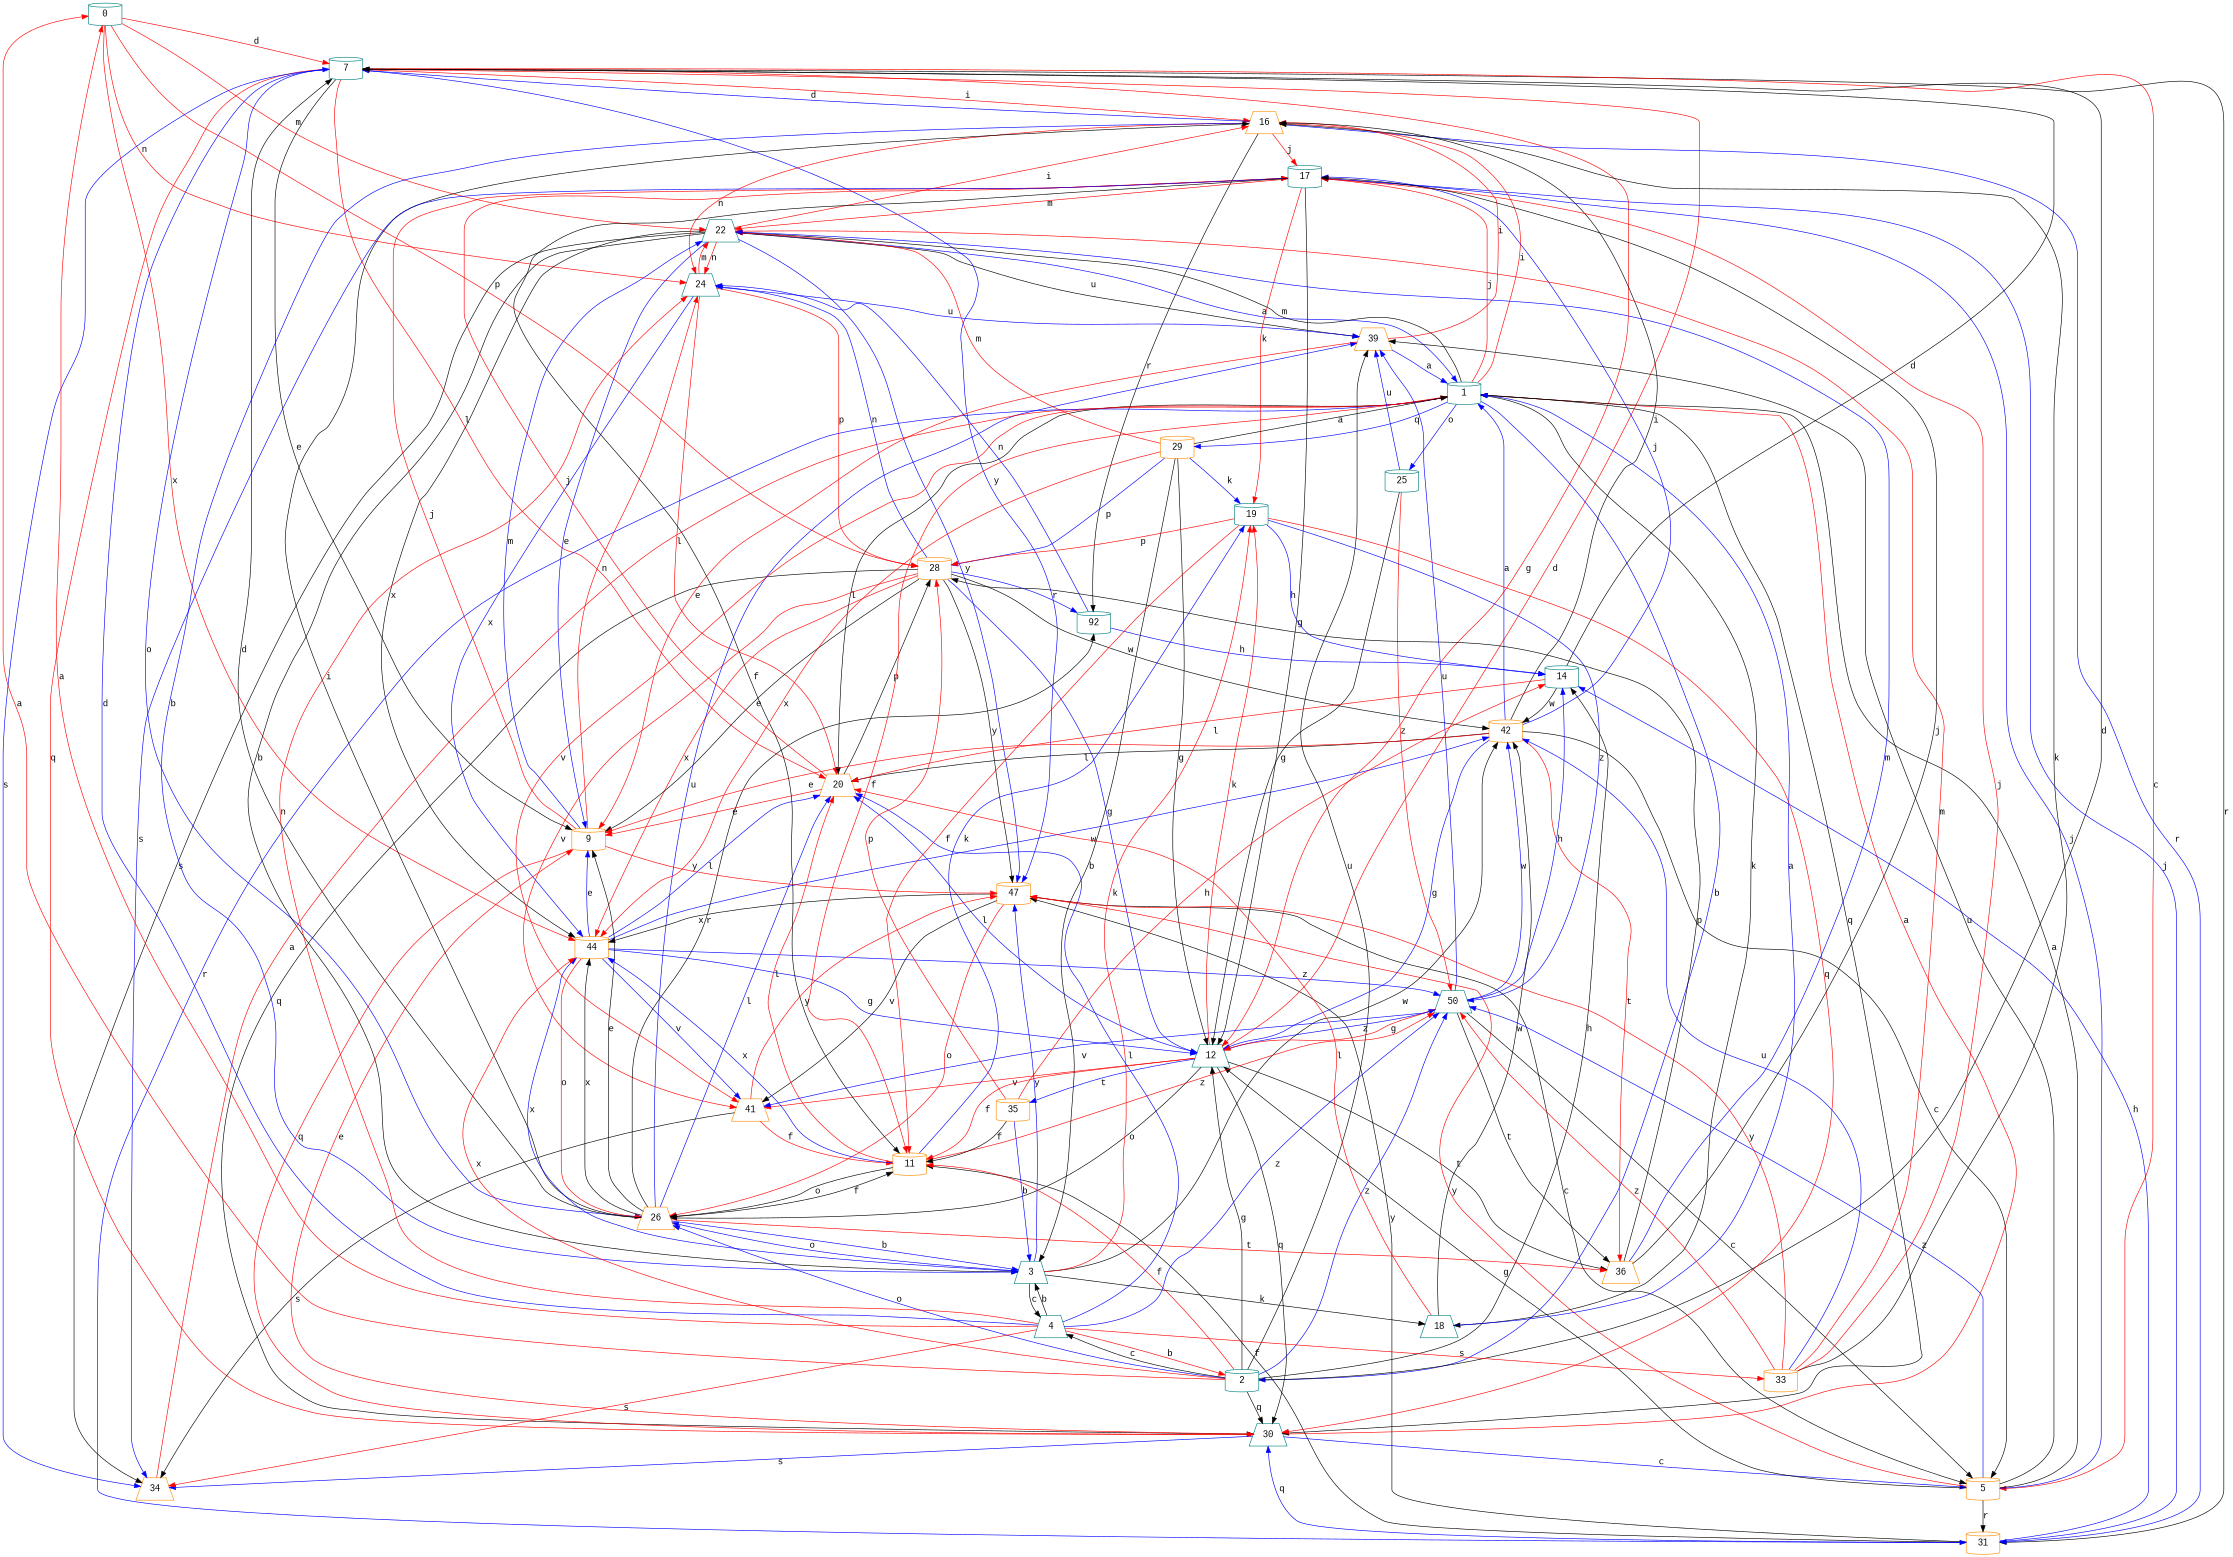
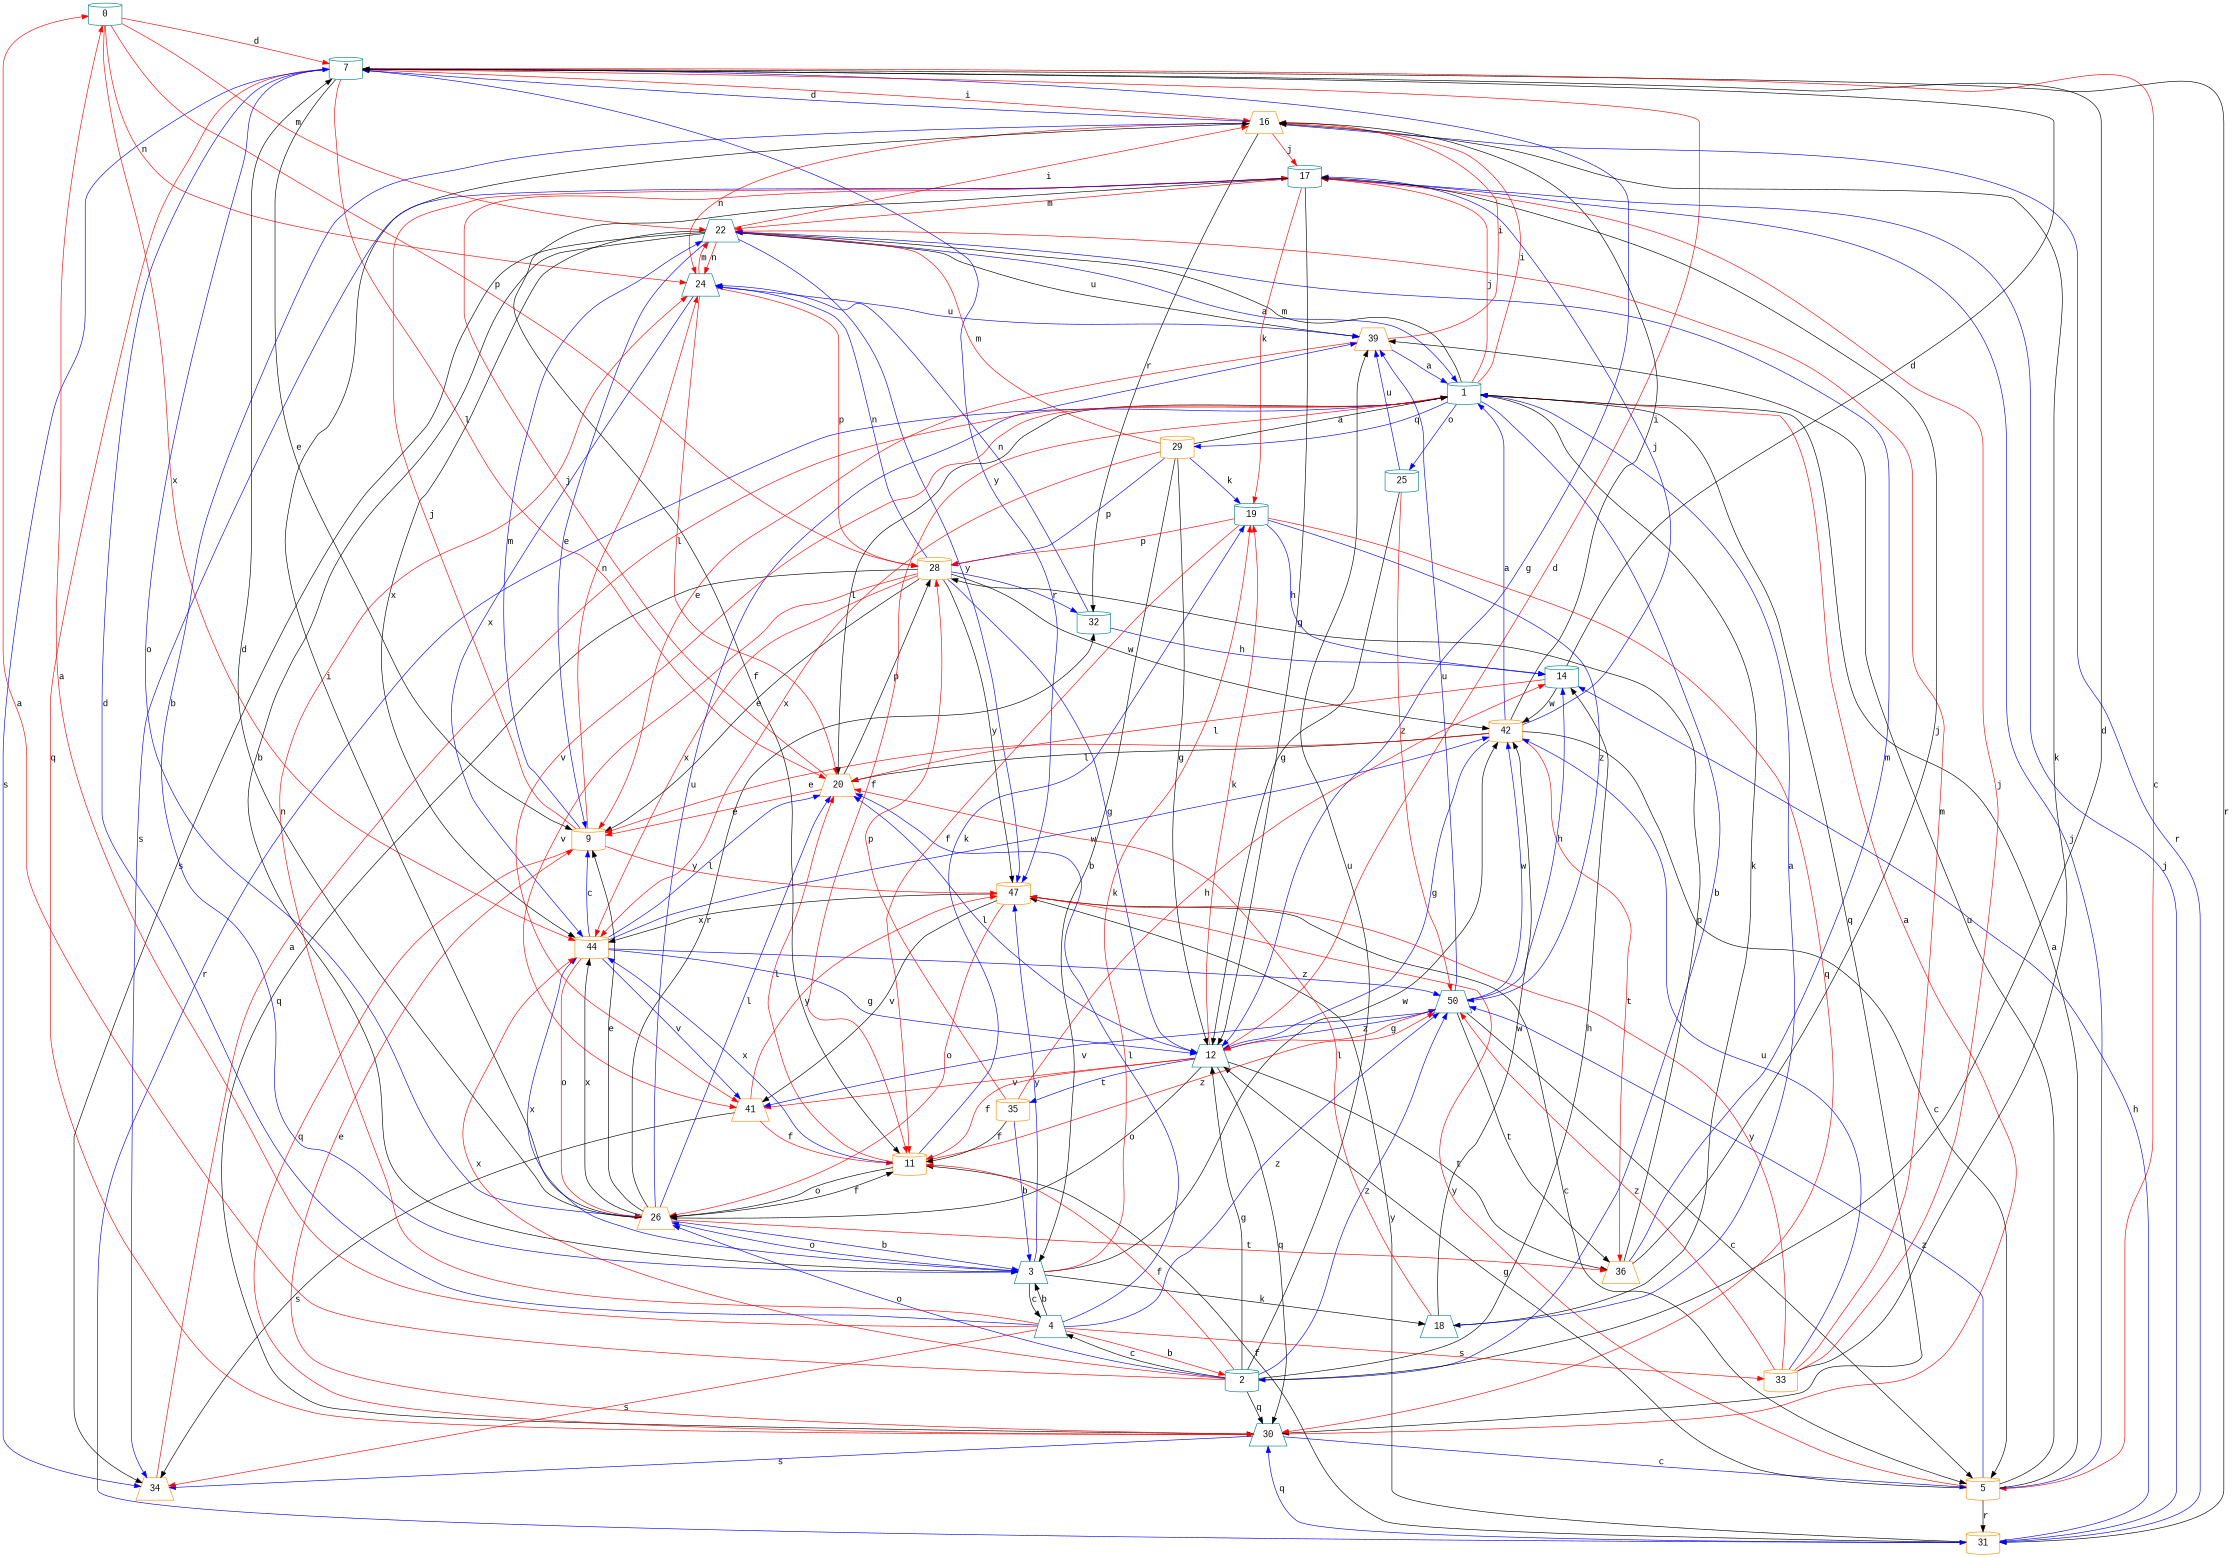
edge "7" -> "12": color red -> blue
node "92": label "92" -> "32"
edge "44" -> "9": label "e" -> "c"
